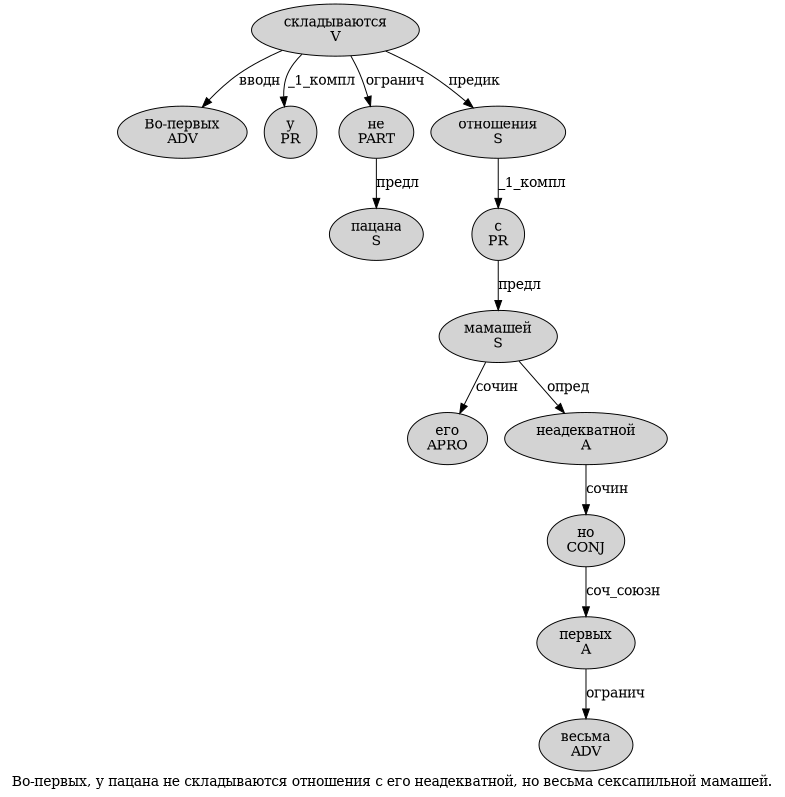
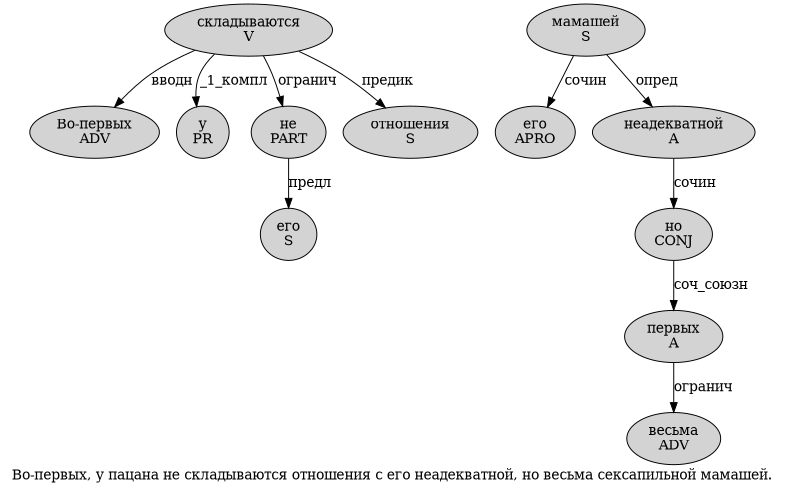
node "пацана S": label "пацана S" -> "его S"
node "с PR": removed
